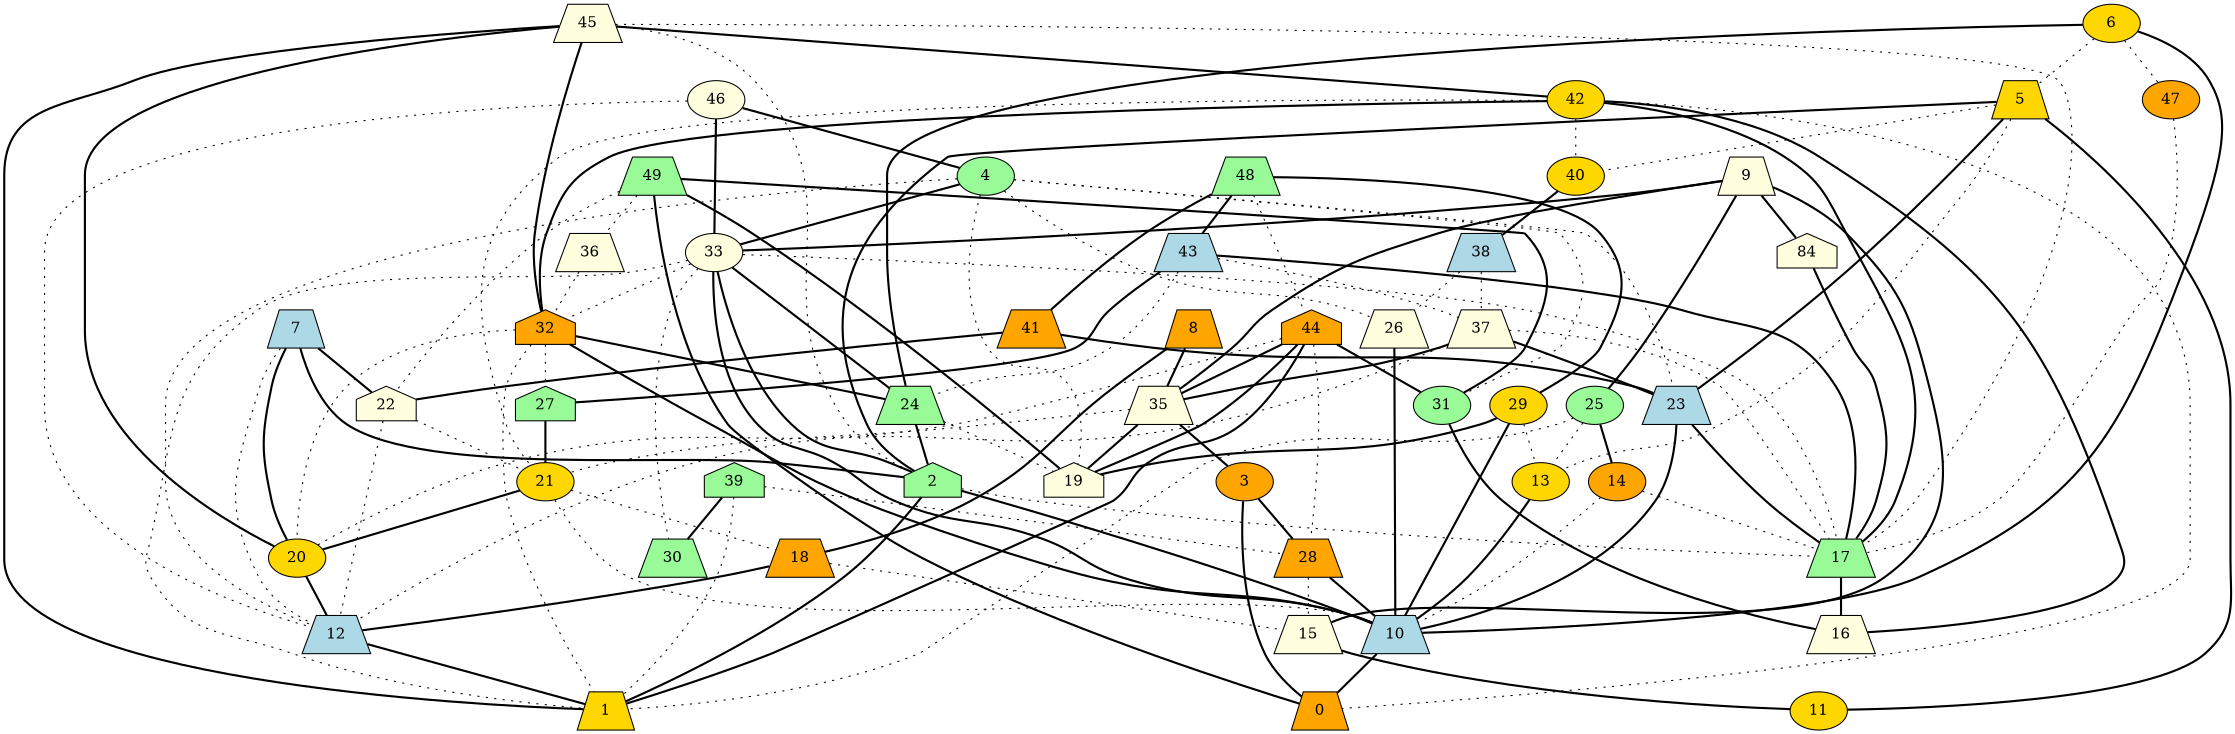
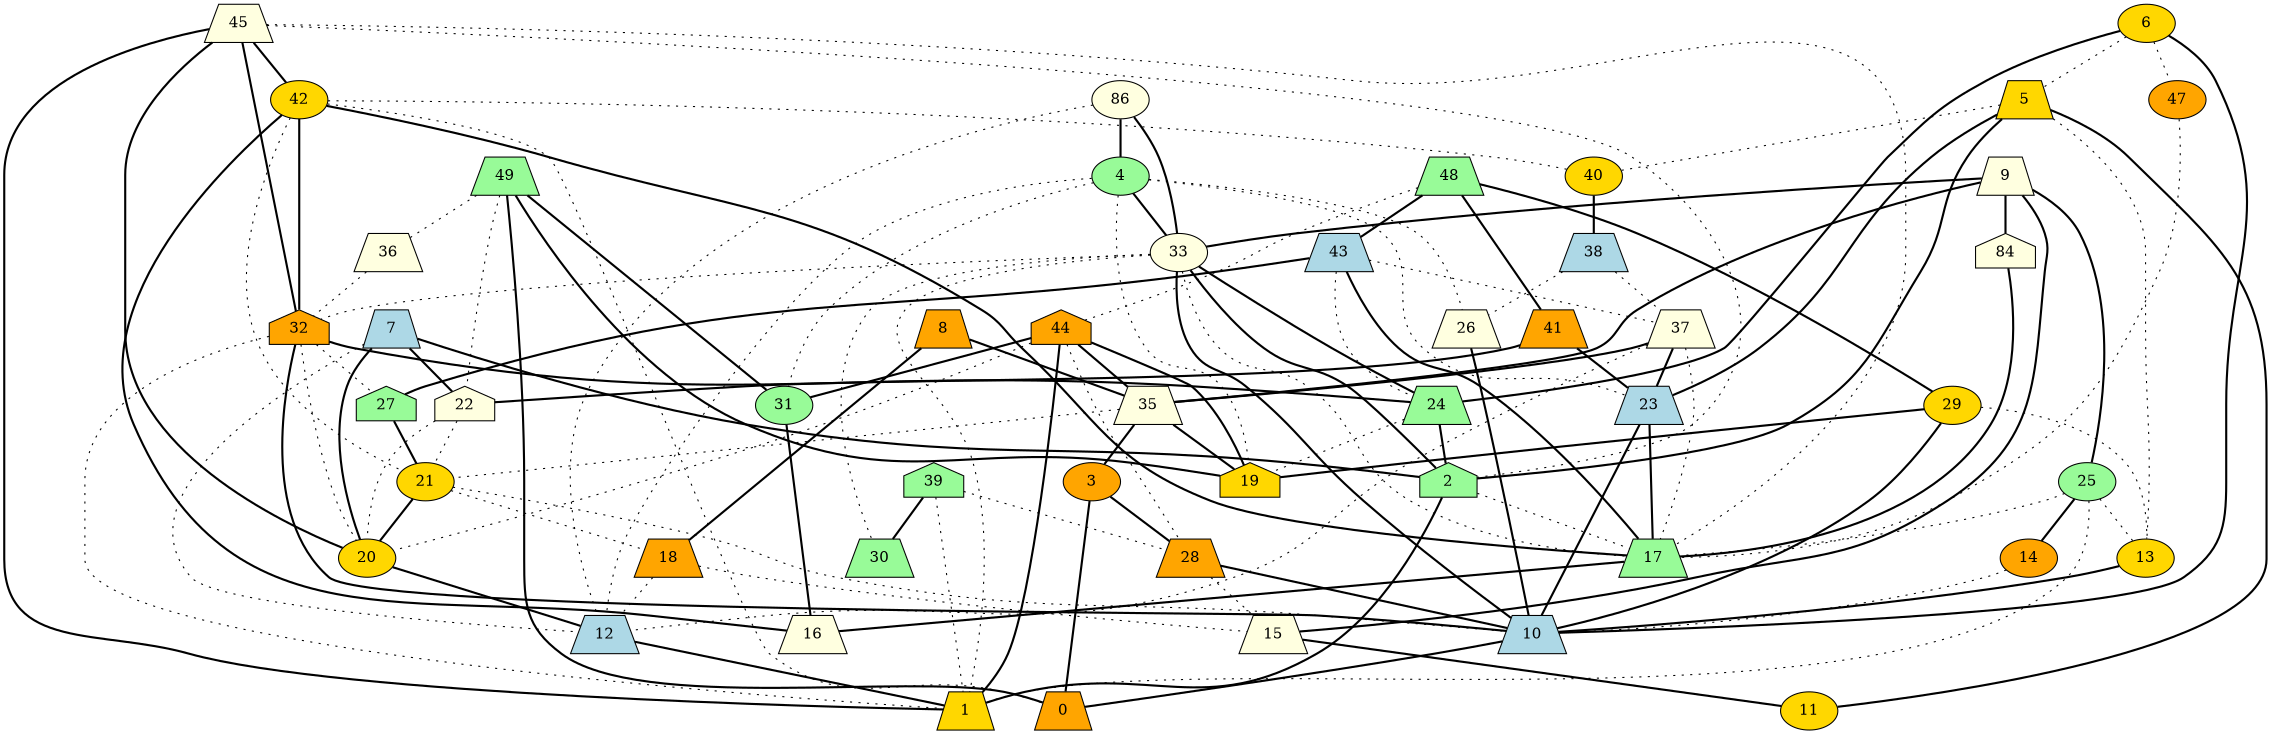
node "46": label "46" -> "86"
node "19": fillcolor lightyellow -> gold
edge "22" -- "12": now "22" -- "20"
edge "14" -- "17": now "25" -- "17"
edge "2" -- "10": removed
edge "18" -- "12": style bold -> dotted
